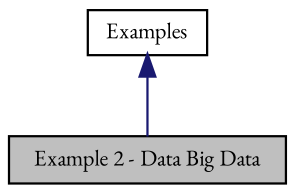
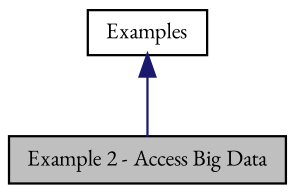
node "Example 2 - Data Big Data": label "Example 2 - Data Big Data" -> "Example 2 - Access Big Data"
